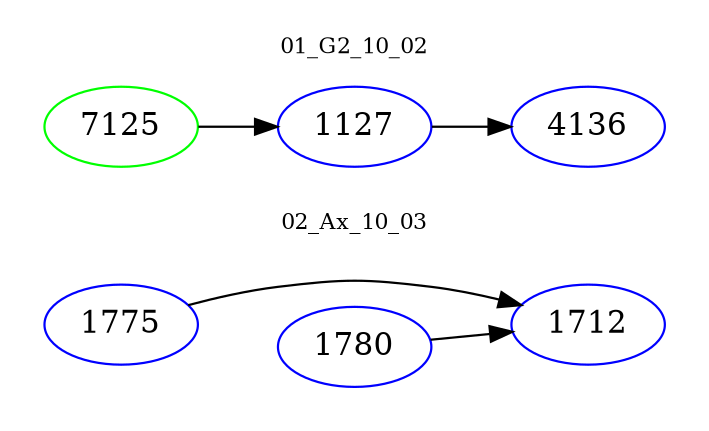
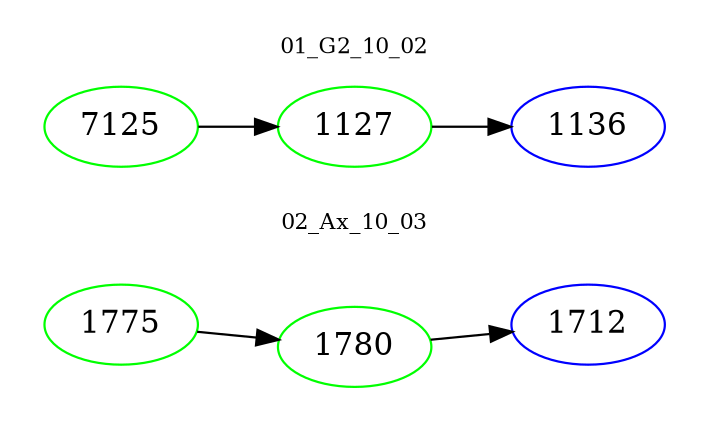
node "1127": color blue -> green
node "4136": label "4136" -> "1136"
edge "1775" -> "1712": now "1775" -> "1780"
node "1775": color blue -> green
node "1780": color blue -> green
